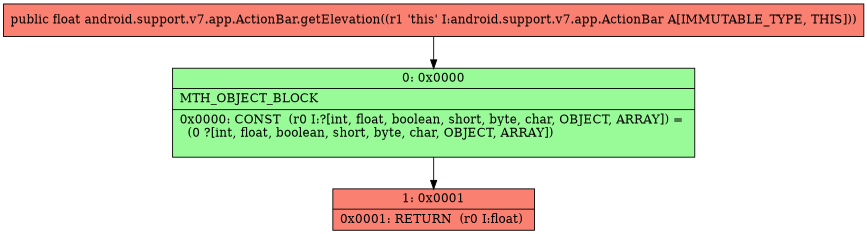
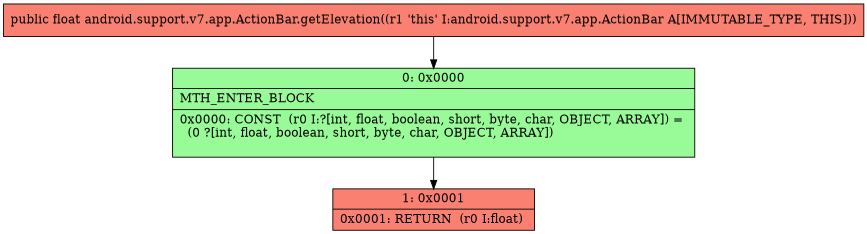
node "0: 0x0000": text "MTH_OBJECT_BLOCK" -> "MTH_ENTER_BLOCK"
